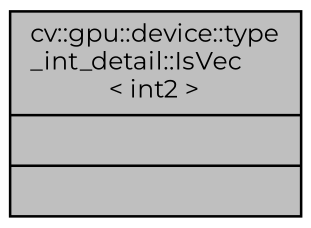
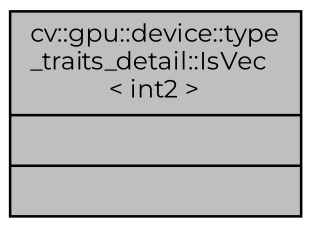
node "cv::gpu::device::type": text "_int_detail::IsVec" -> "_traits_detail::IsVec"
